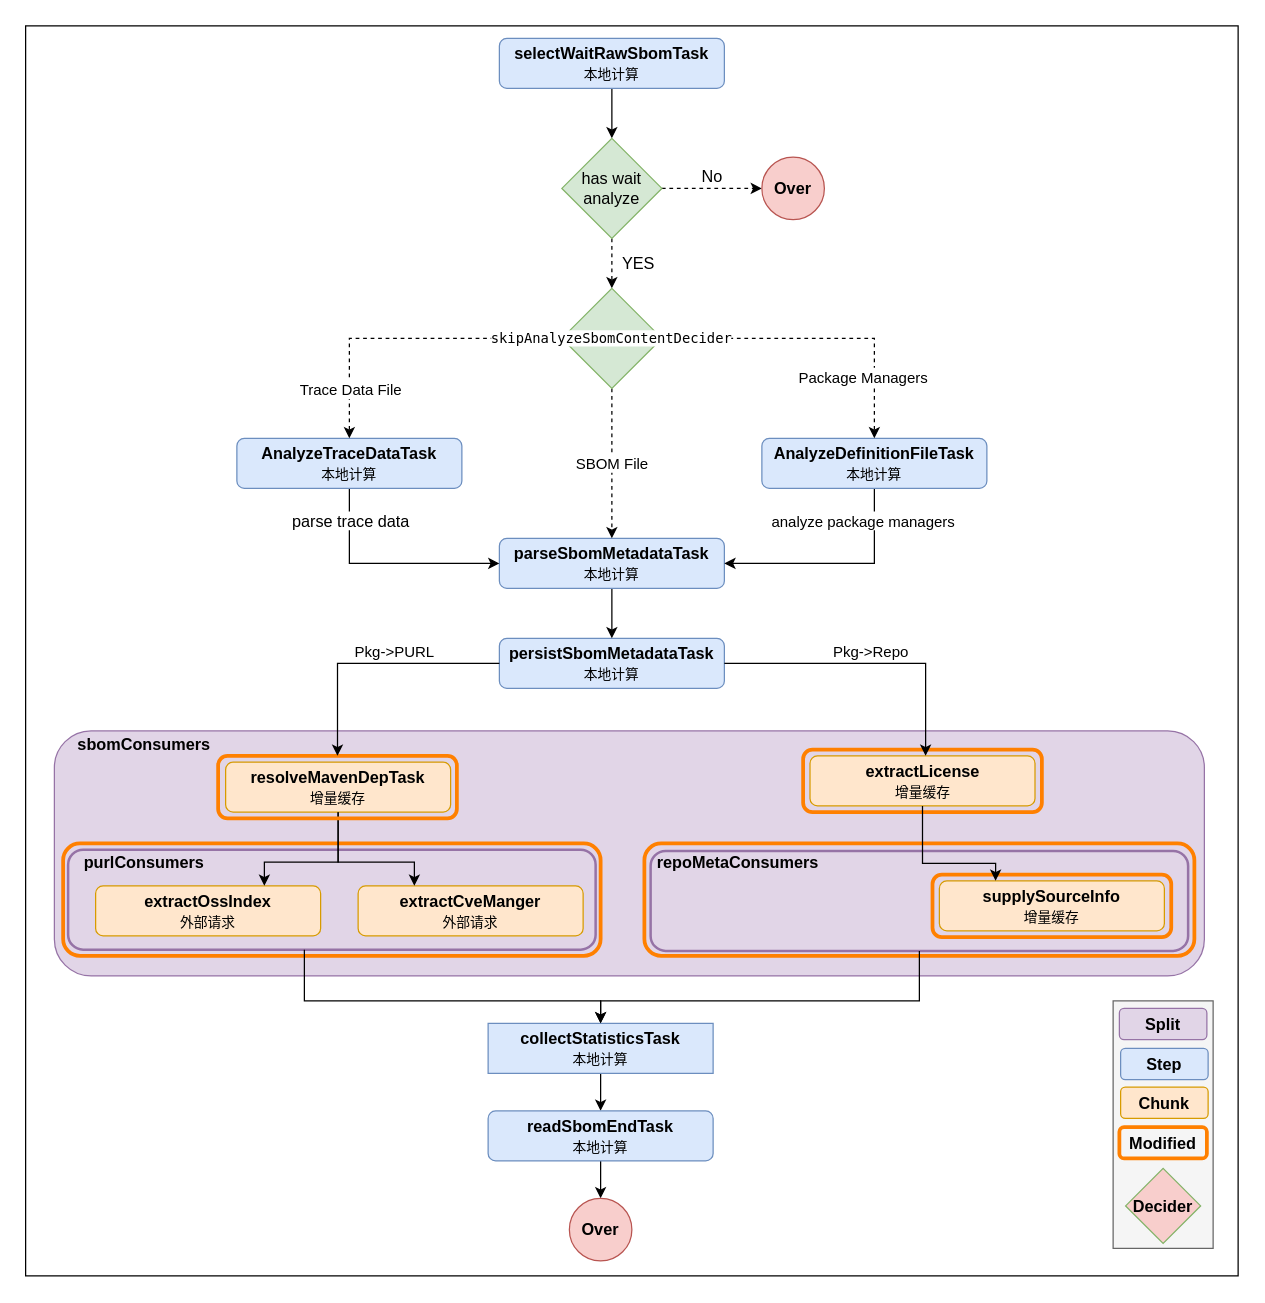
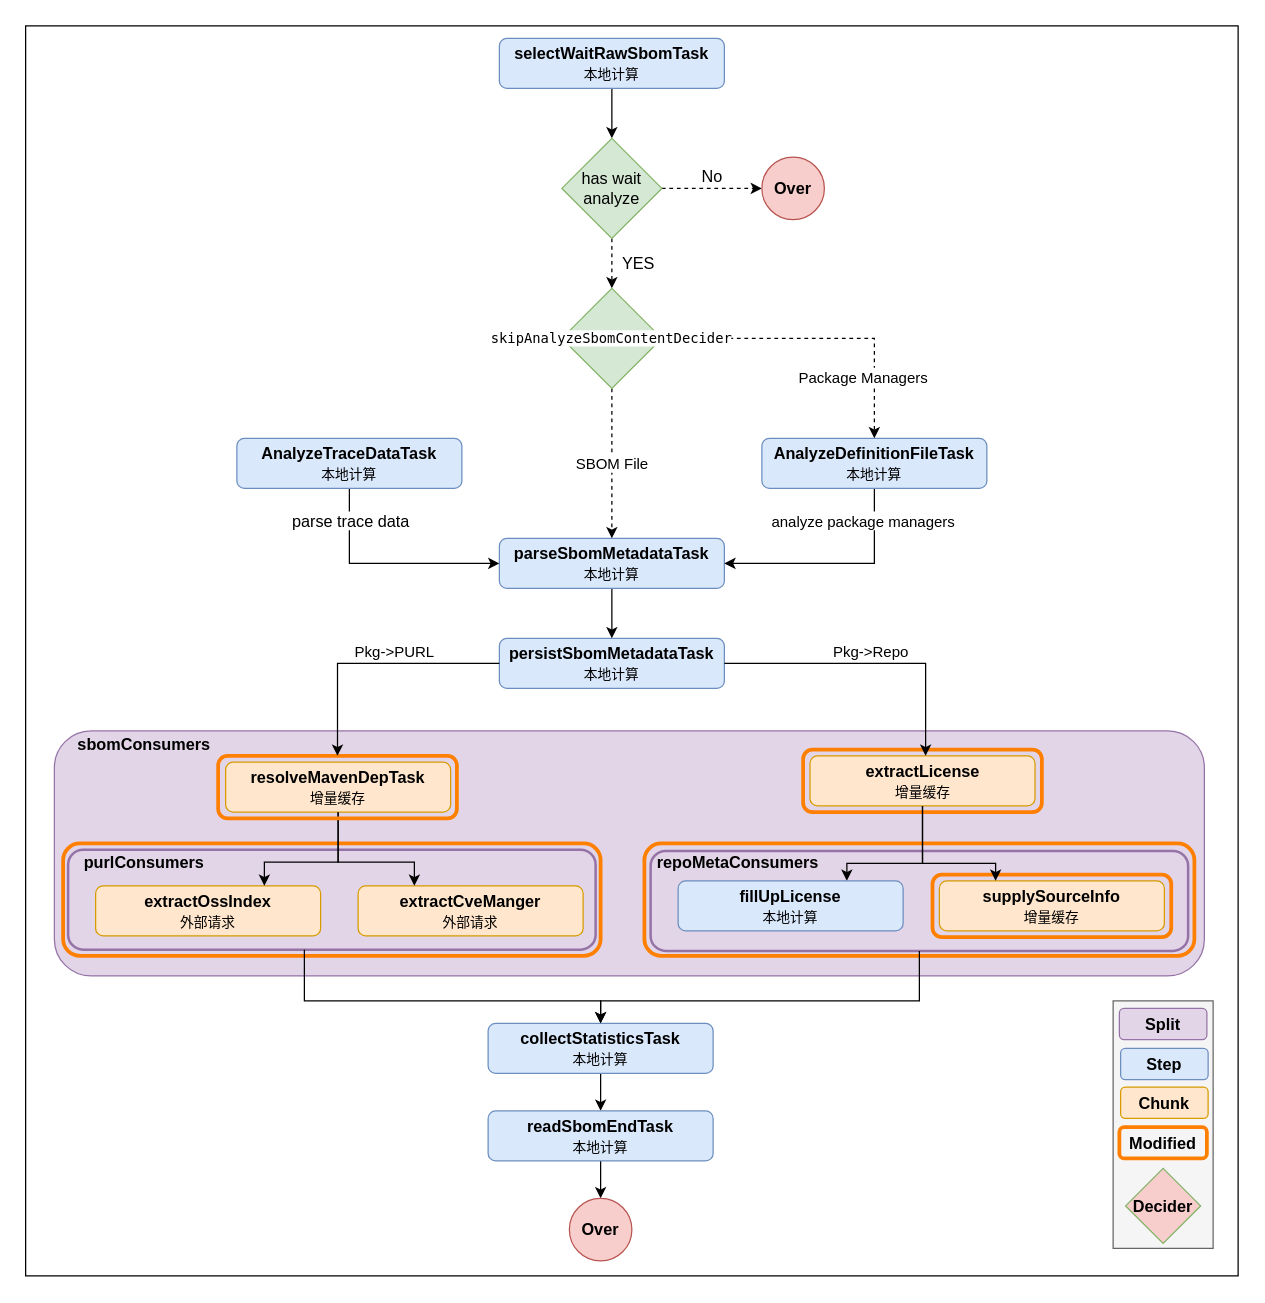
edge "skipAnalyzeSbomContentDecider" -> "AnalyzeTraceDataTask 本地计算": removed, label "Trace Data File"
edge "extractLicense 增量缓存" -> "fillUpLicense 本地计算": added
node "fillUpLicense 本地计算": added
node "collectStatisticsTask 本地计算": shape rectangle -> rounded rectangle
